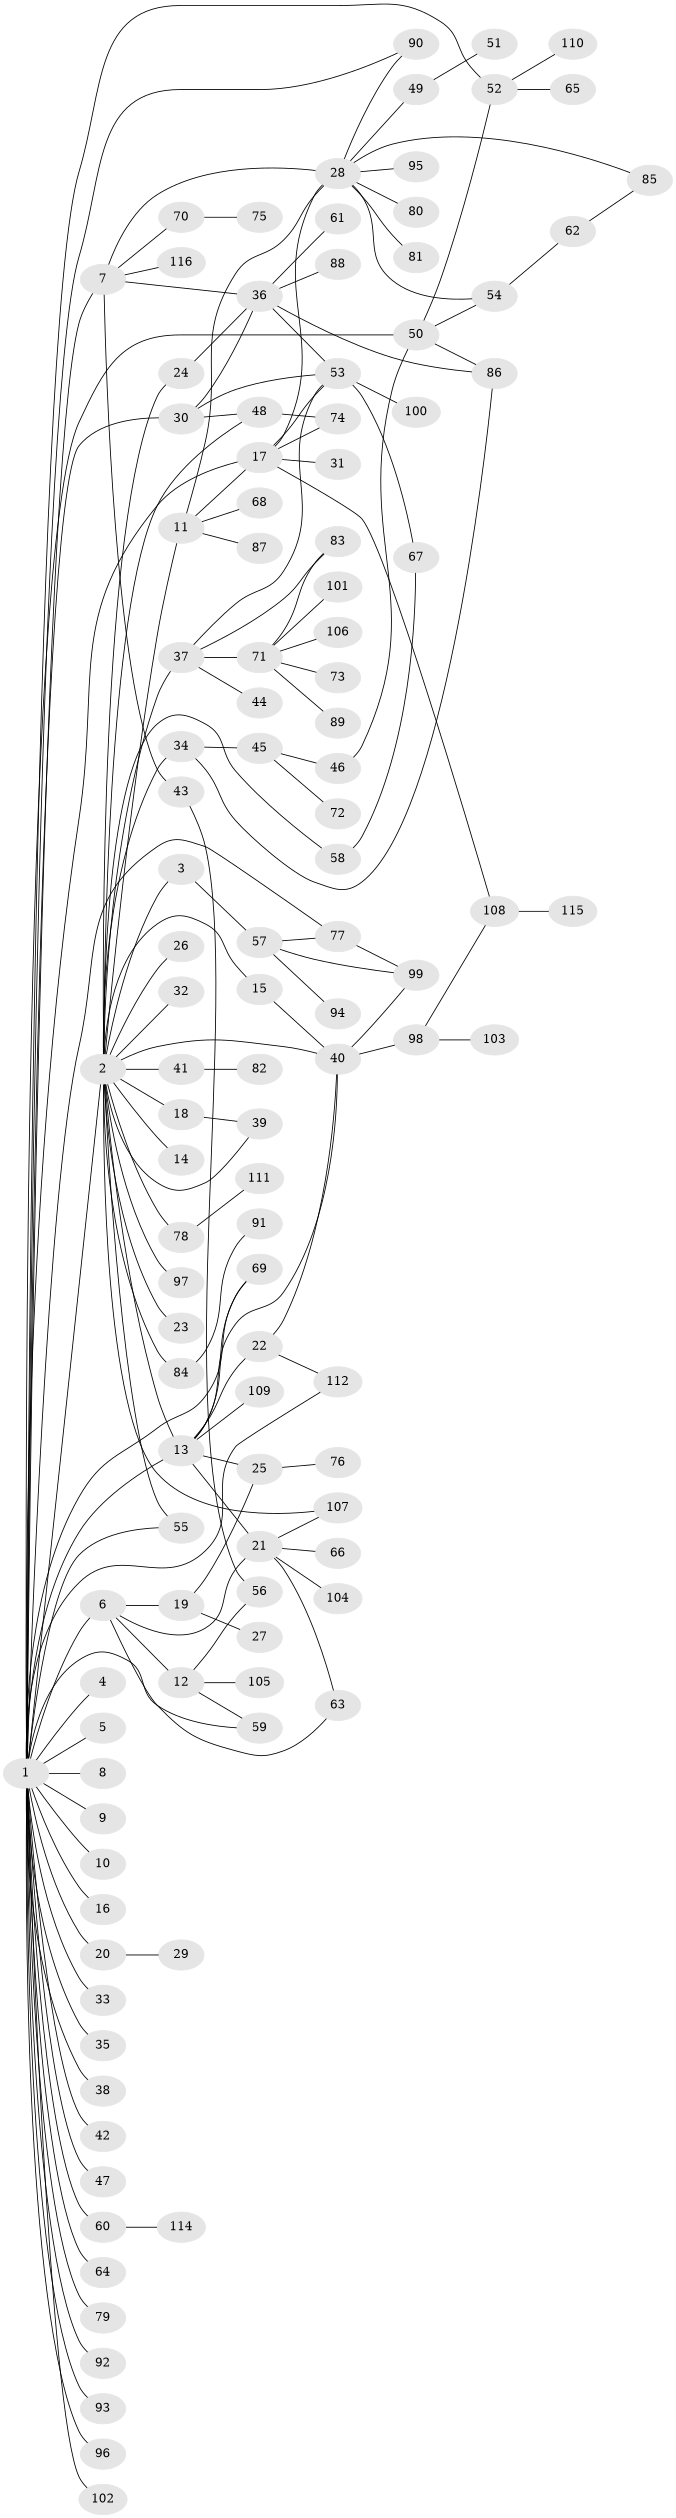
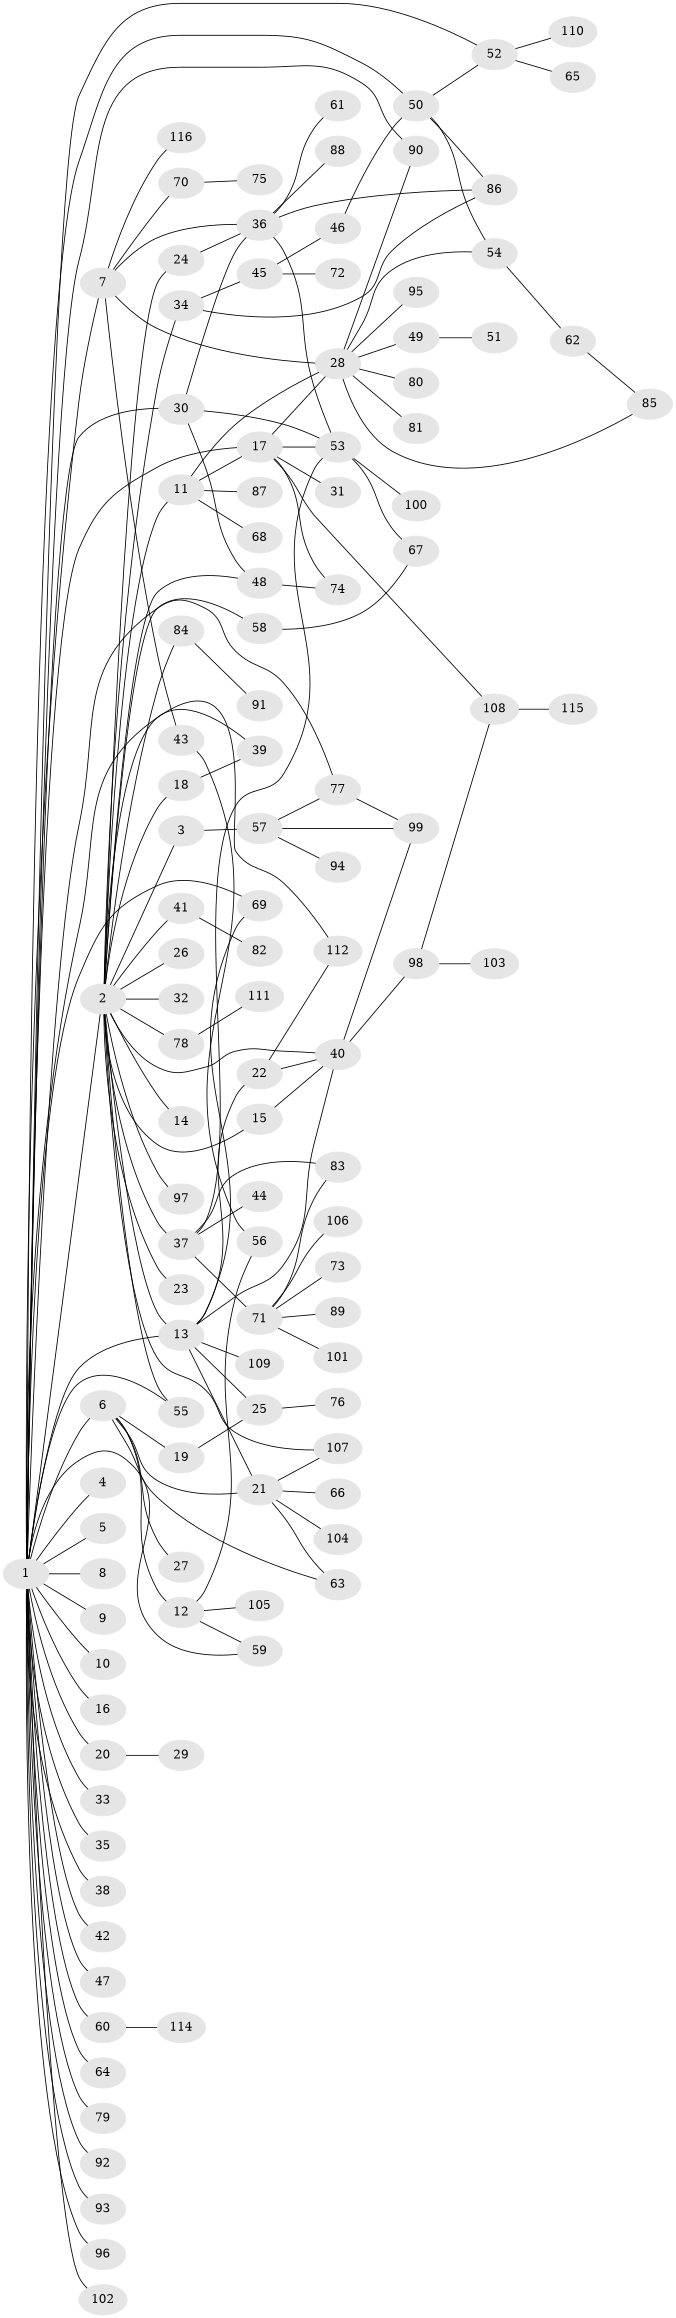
edge "19" -- "27": now "6" -- "27"
